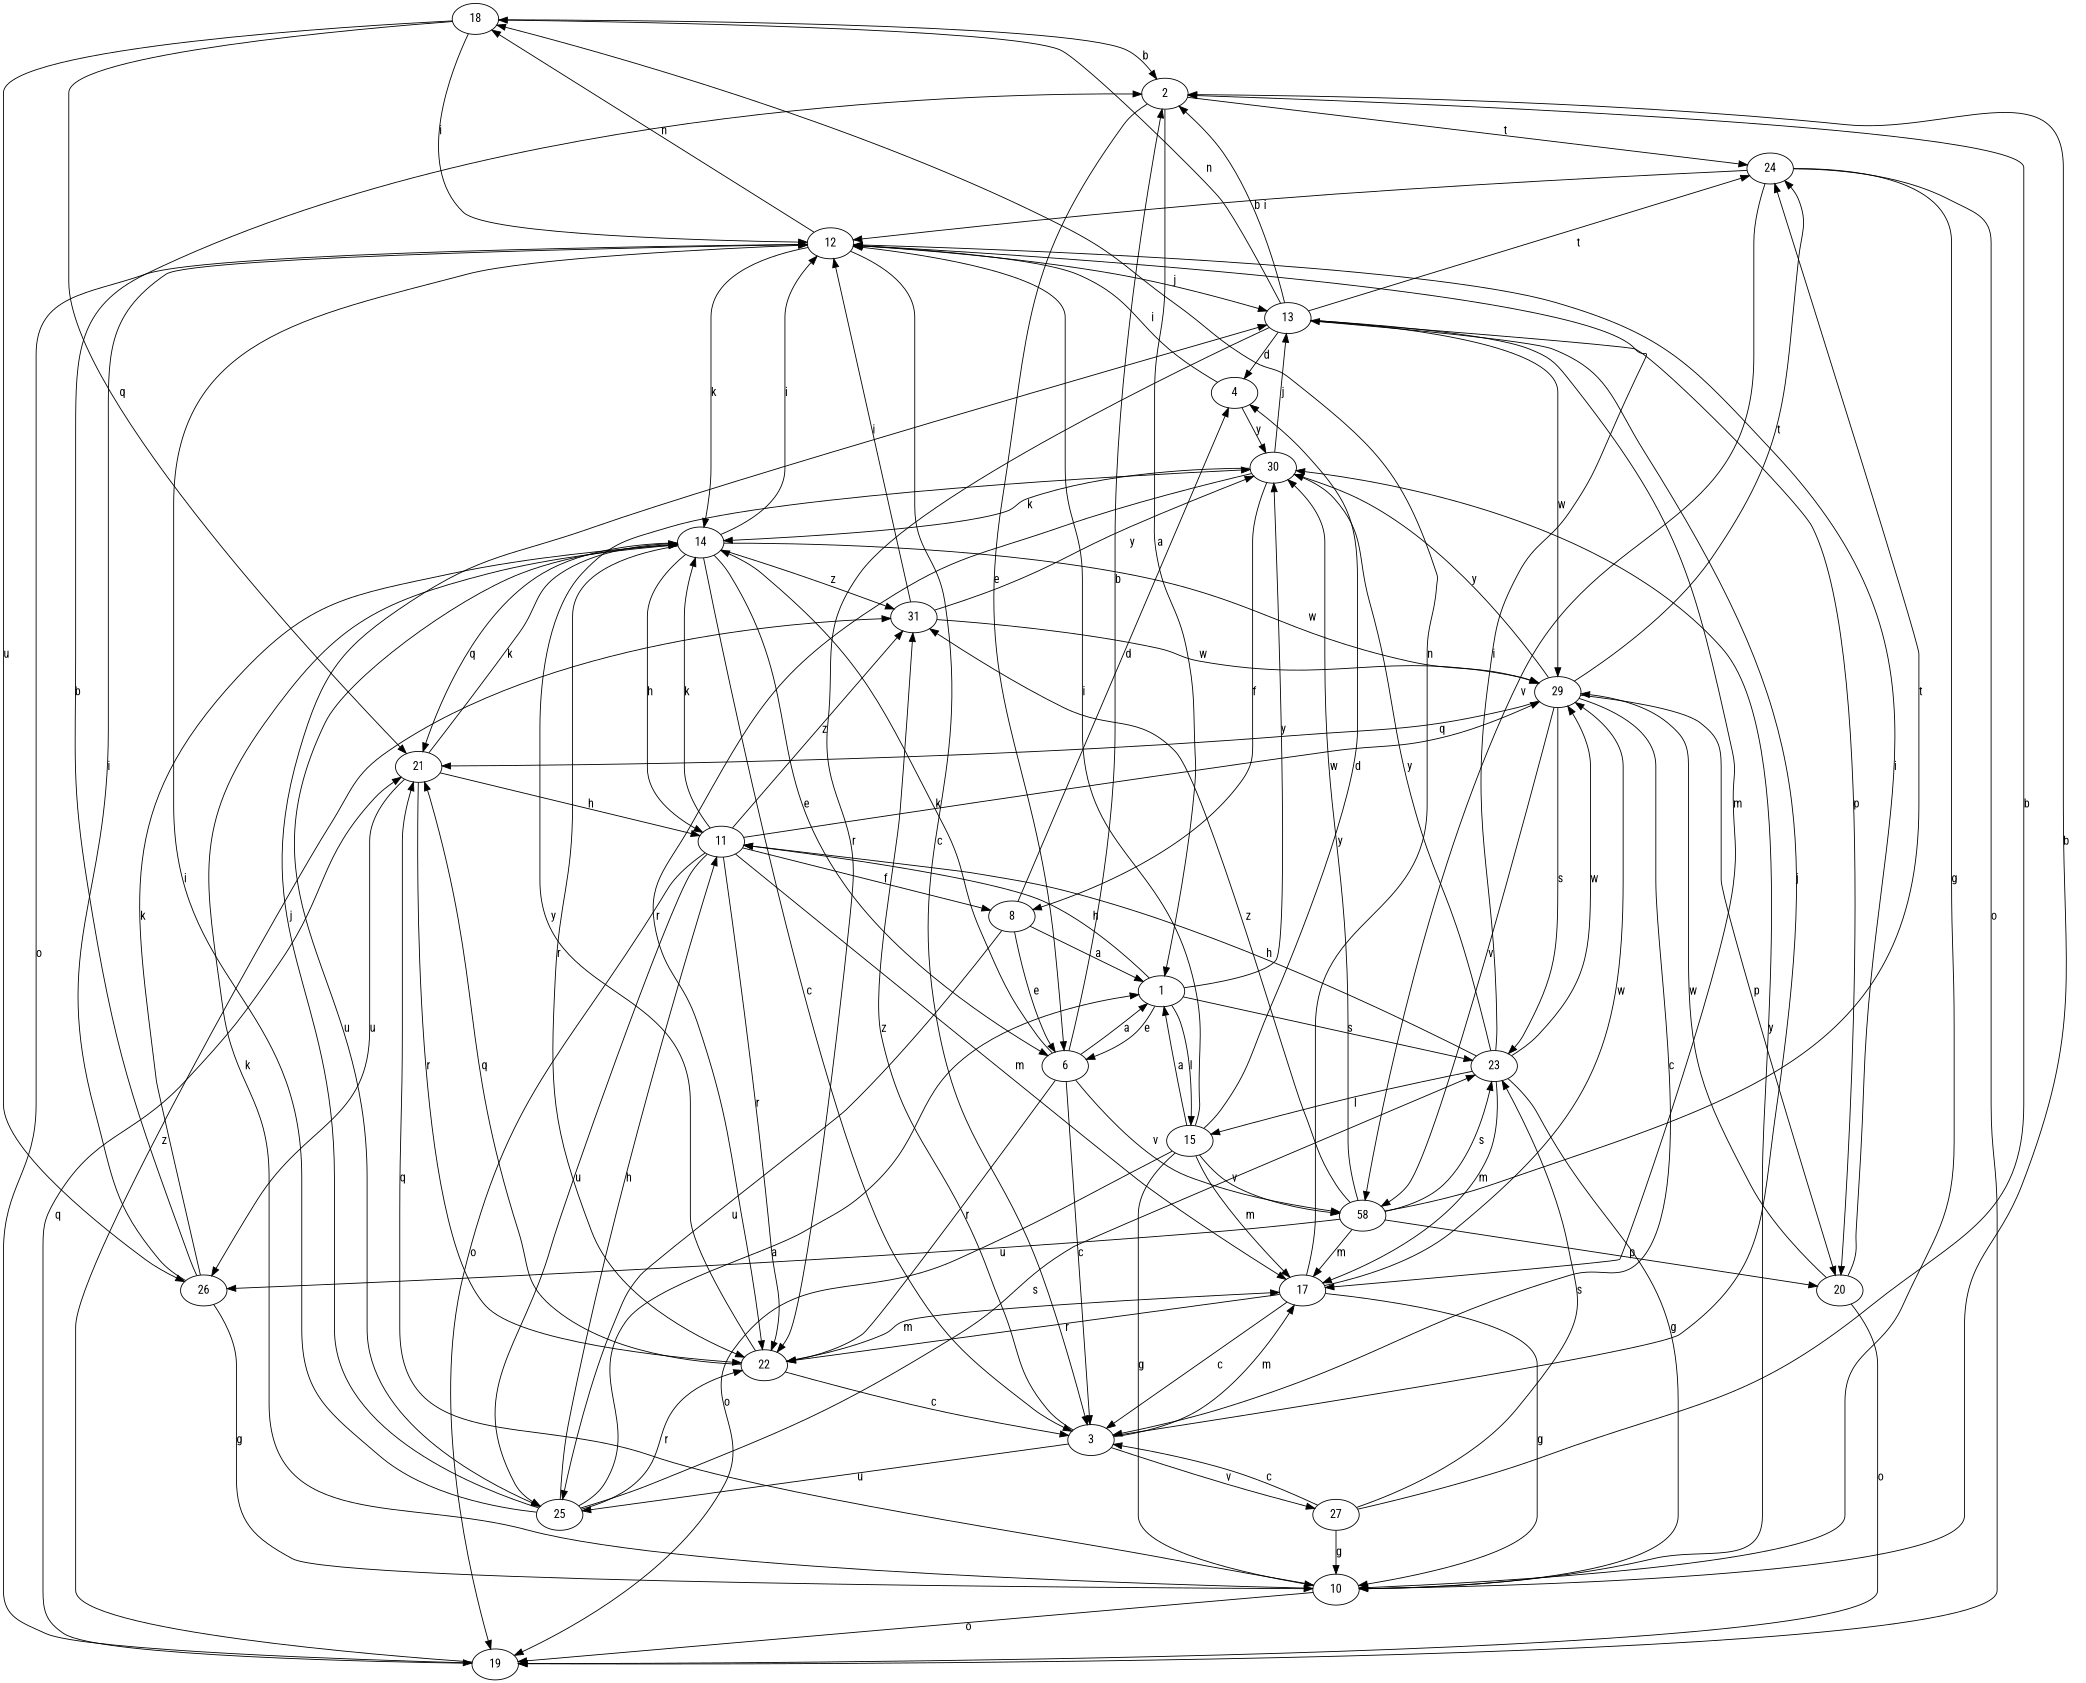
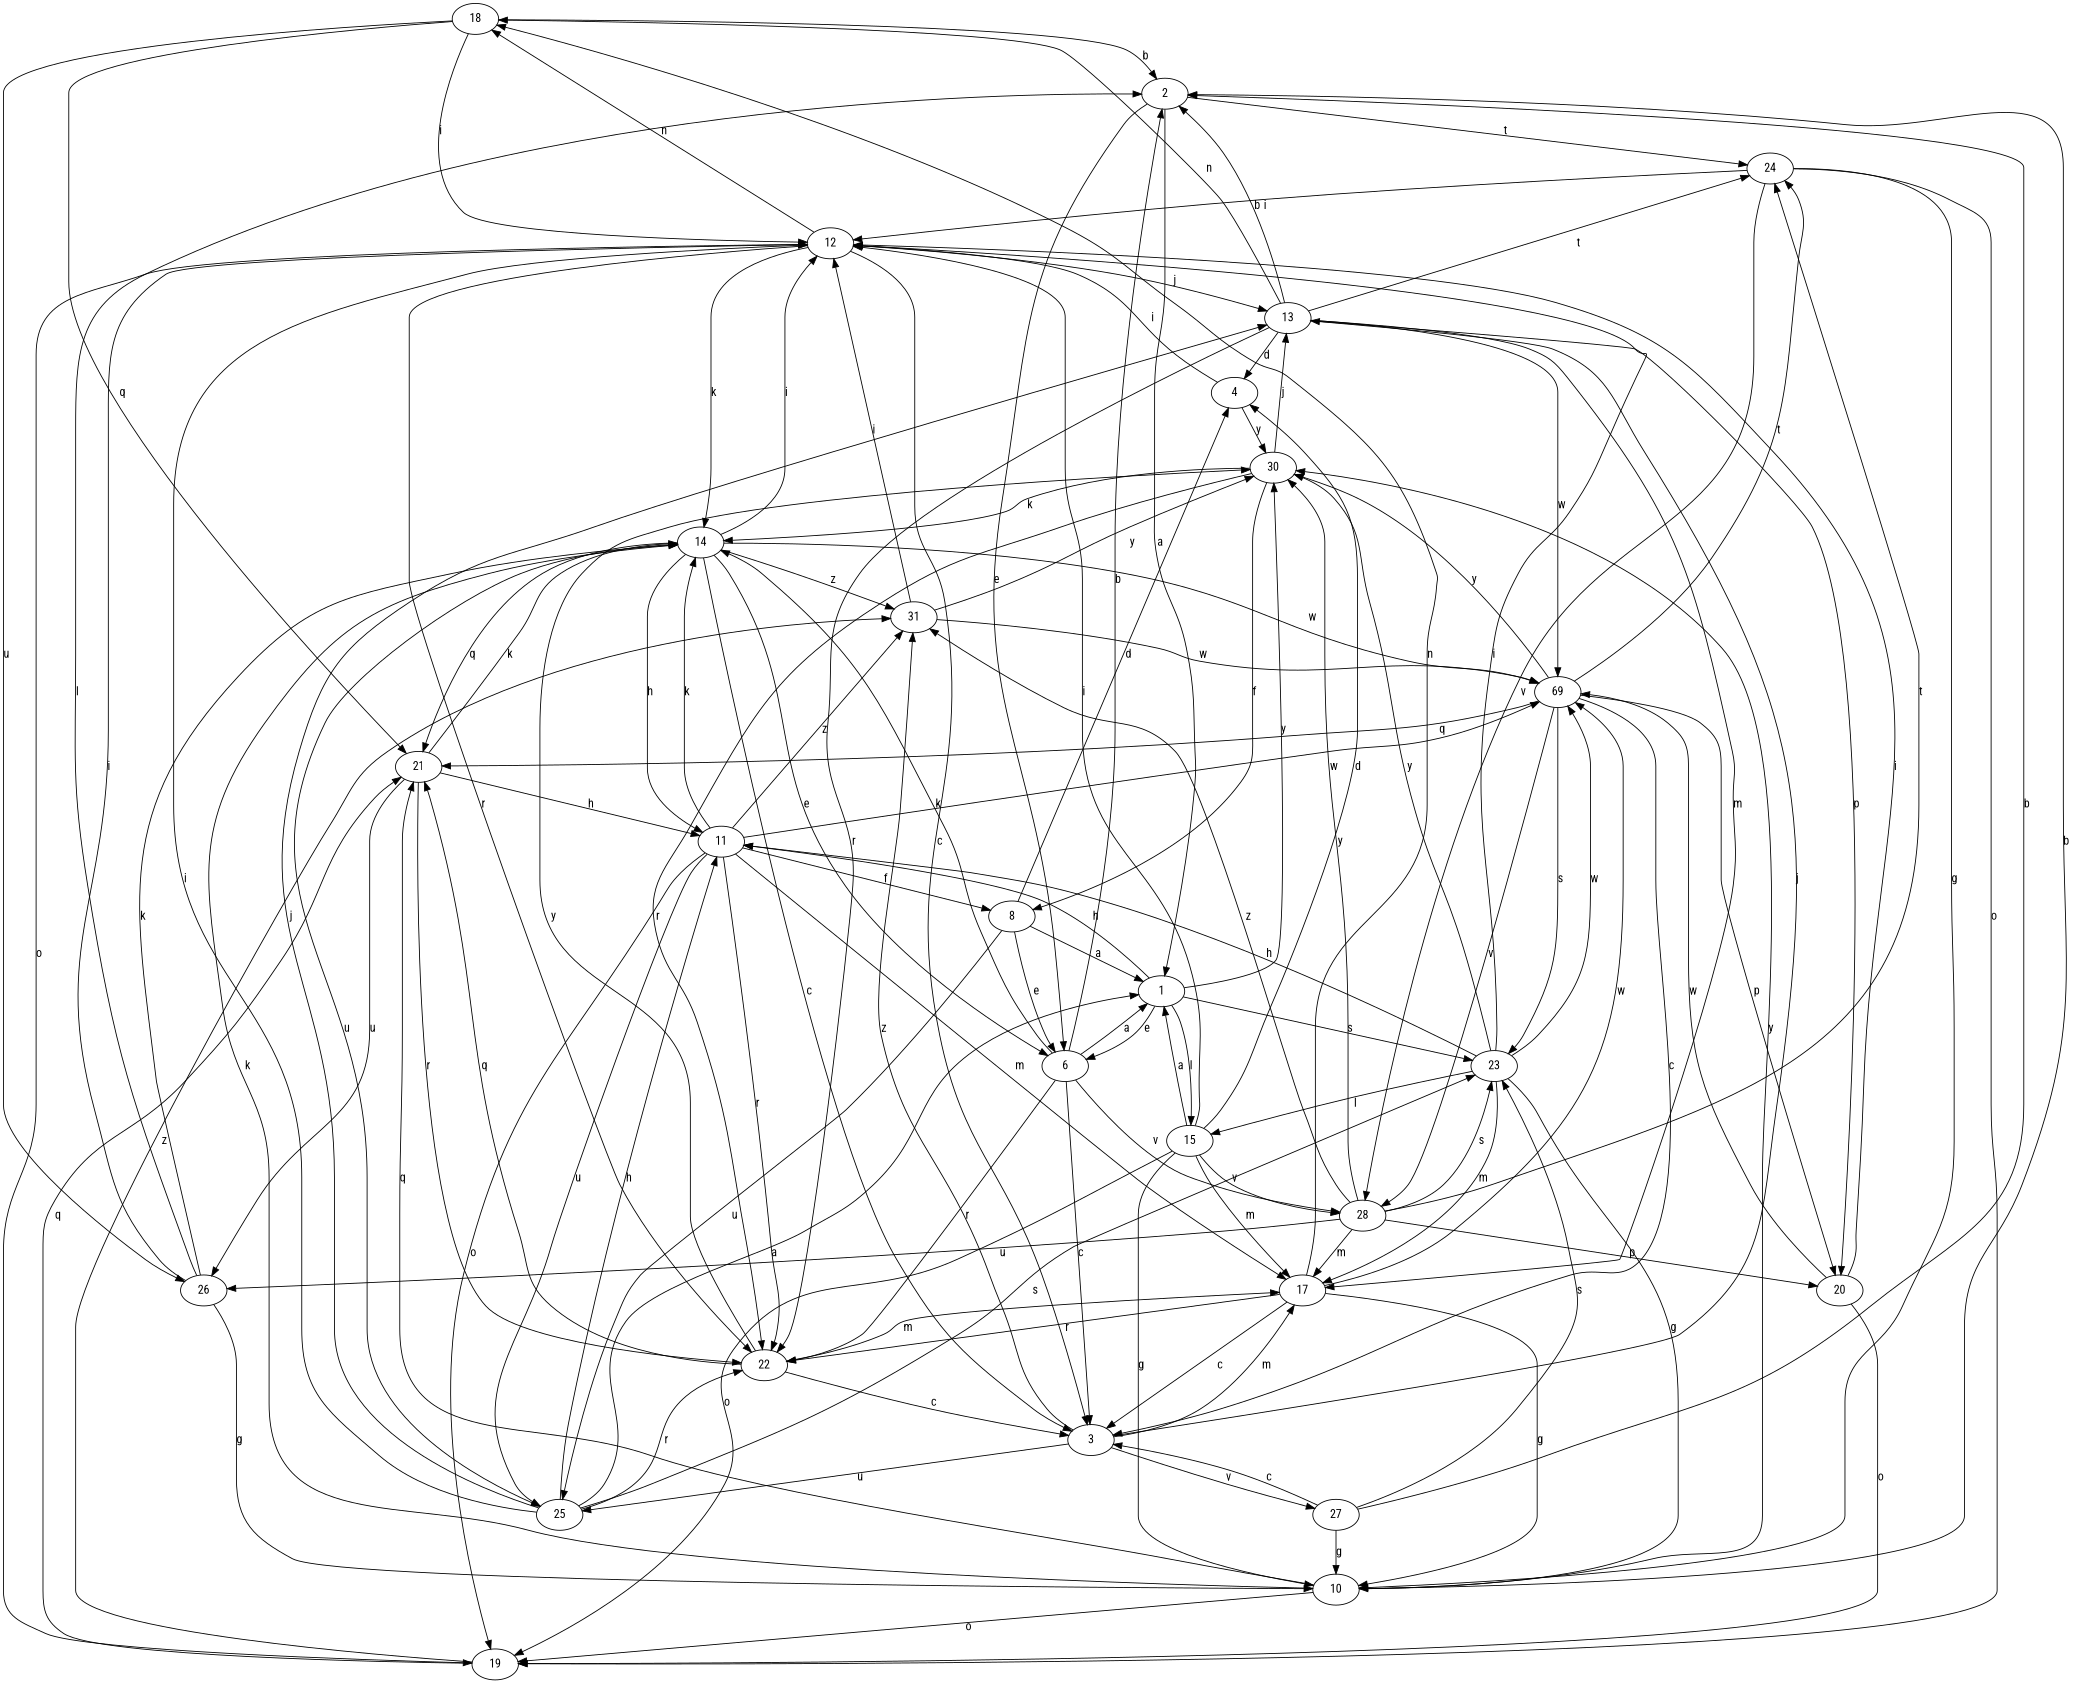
edge "26" -> "2": label "b" -> "l"
node "29": label "29" -> "69"
edge "14" -> "22": now "12" -> "22"
node "58": label "58" -> "28"
